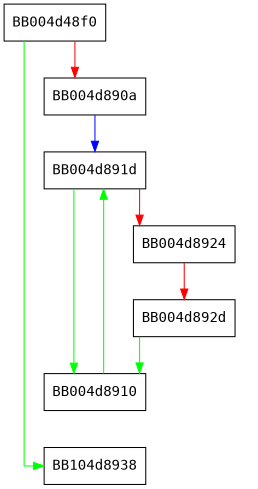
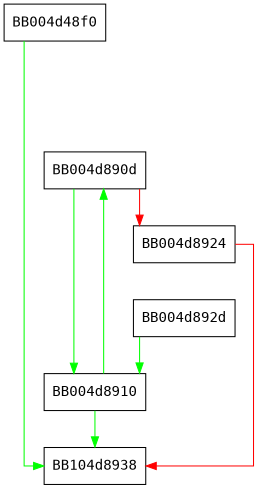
node "BB004d890a": removed
node "BB004d891d": label "BB004d891d" -> "BB004d890d"
edge "BB004d8924" -> "BB004d892d": now "BB004d8924" -> "BB104d8938"
edge "BB004d8910" -> "BB104d8938": added
